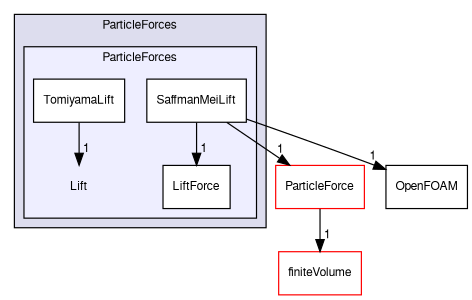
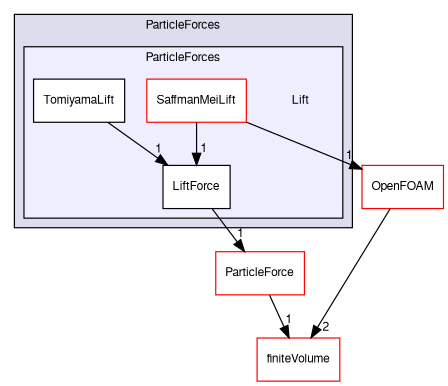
node "SaffmanMeiLift": color black -> red
edge "TomiyamaLift" -> "Lift": now "TomiyamaLift" -> "LiftForce"
edge "SaffmanMeiLift" -> "ParticleForce": now "LiftForce" -> "ParticleForce"
node "OpenFOAM": color black -> red
edge "OpenFOAM" -> "finiteVolume": added
